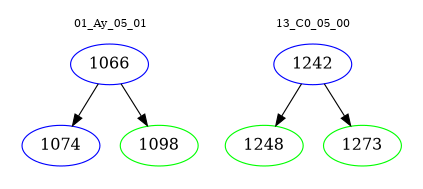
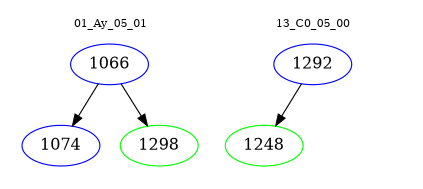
node "1242": label "1242" -> "1292"
node "1098": label "1098" -> "1298"
node "1273": removed
